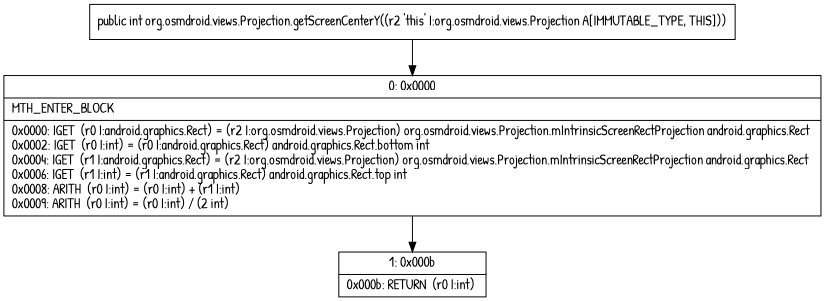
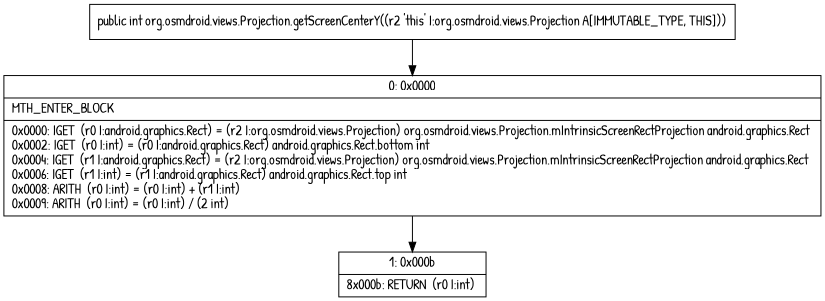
node "1: 0x000b": text "0x000b: RETURN  (r0 I:int)" -> "8x000b: RETURN  (r0 I:int)"
